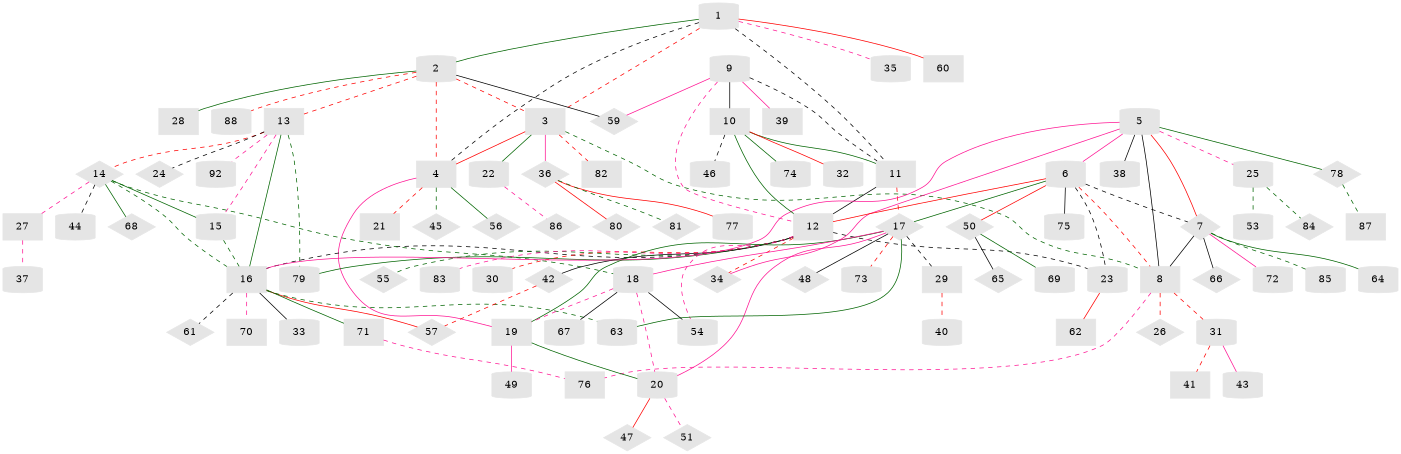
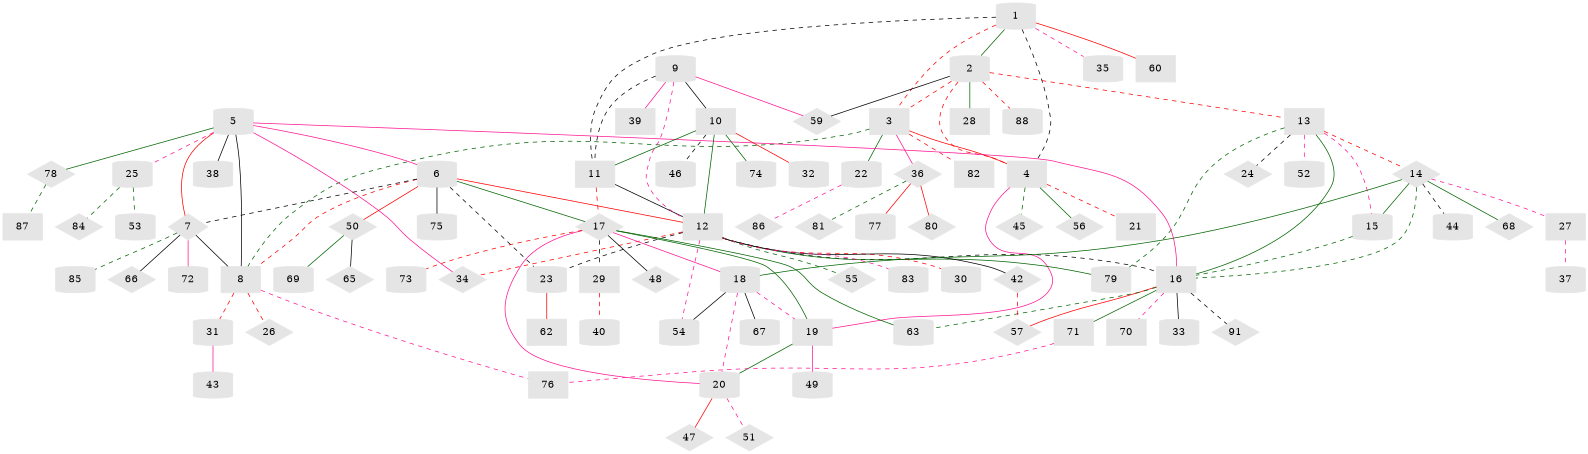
node "92": label "92" -> "52"
edge "14" -- "18": style dashed -> solid
node "64": removed
node "61": label "61" -> "91"
node "41": removed
